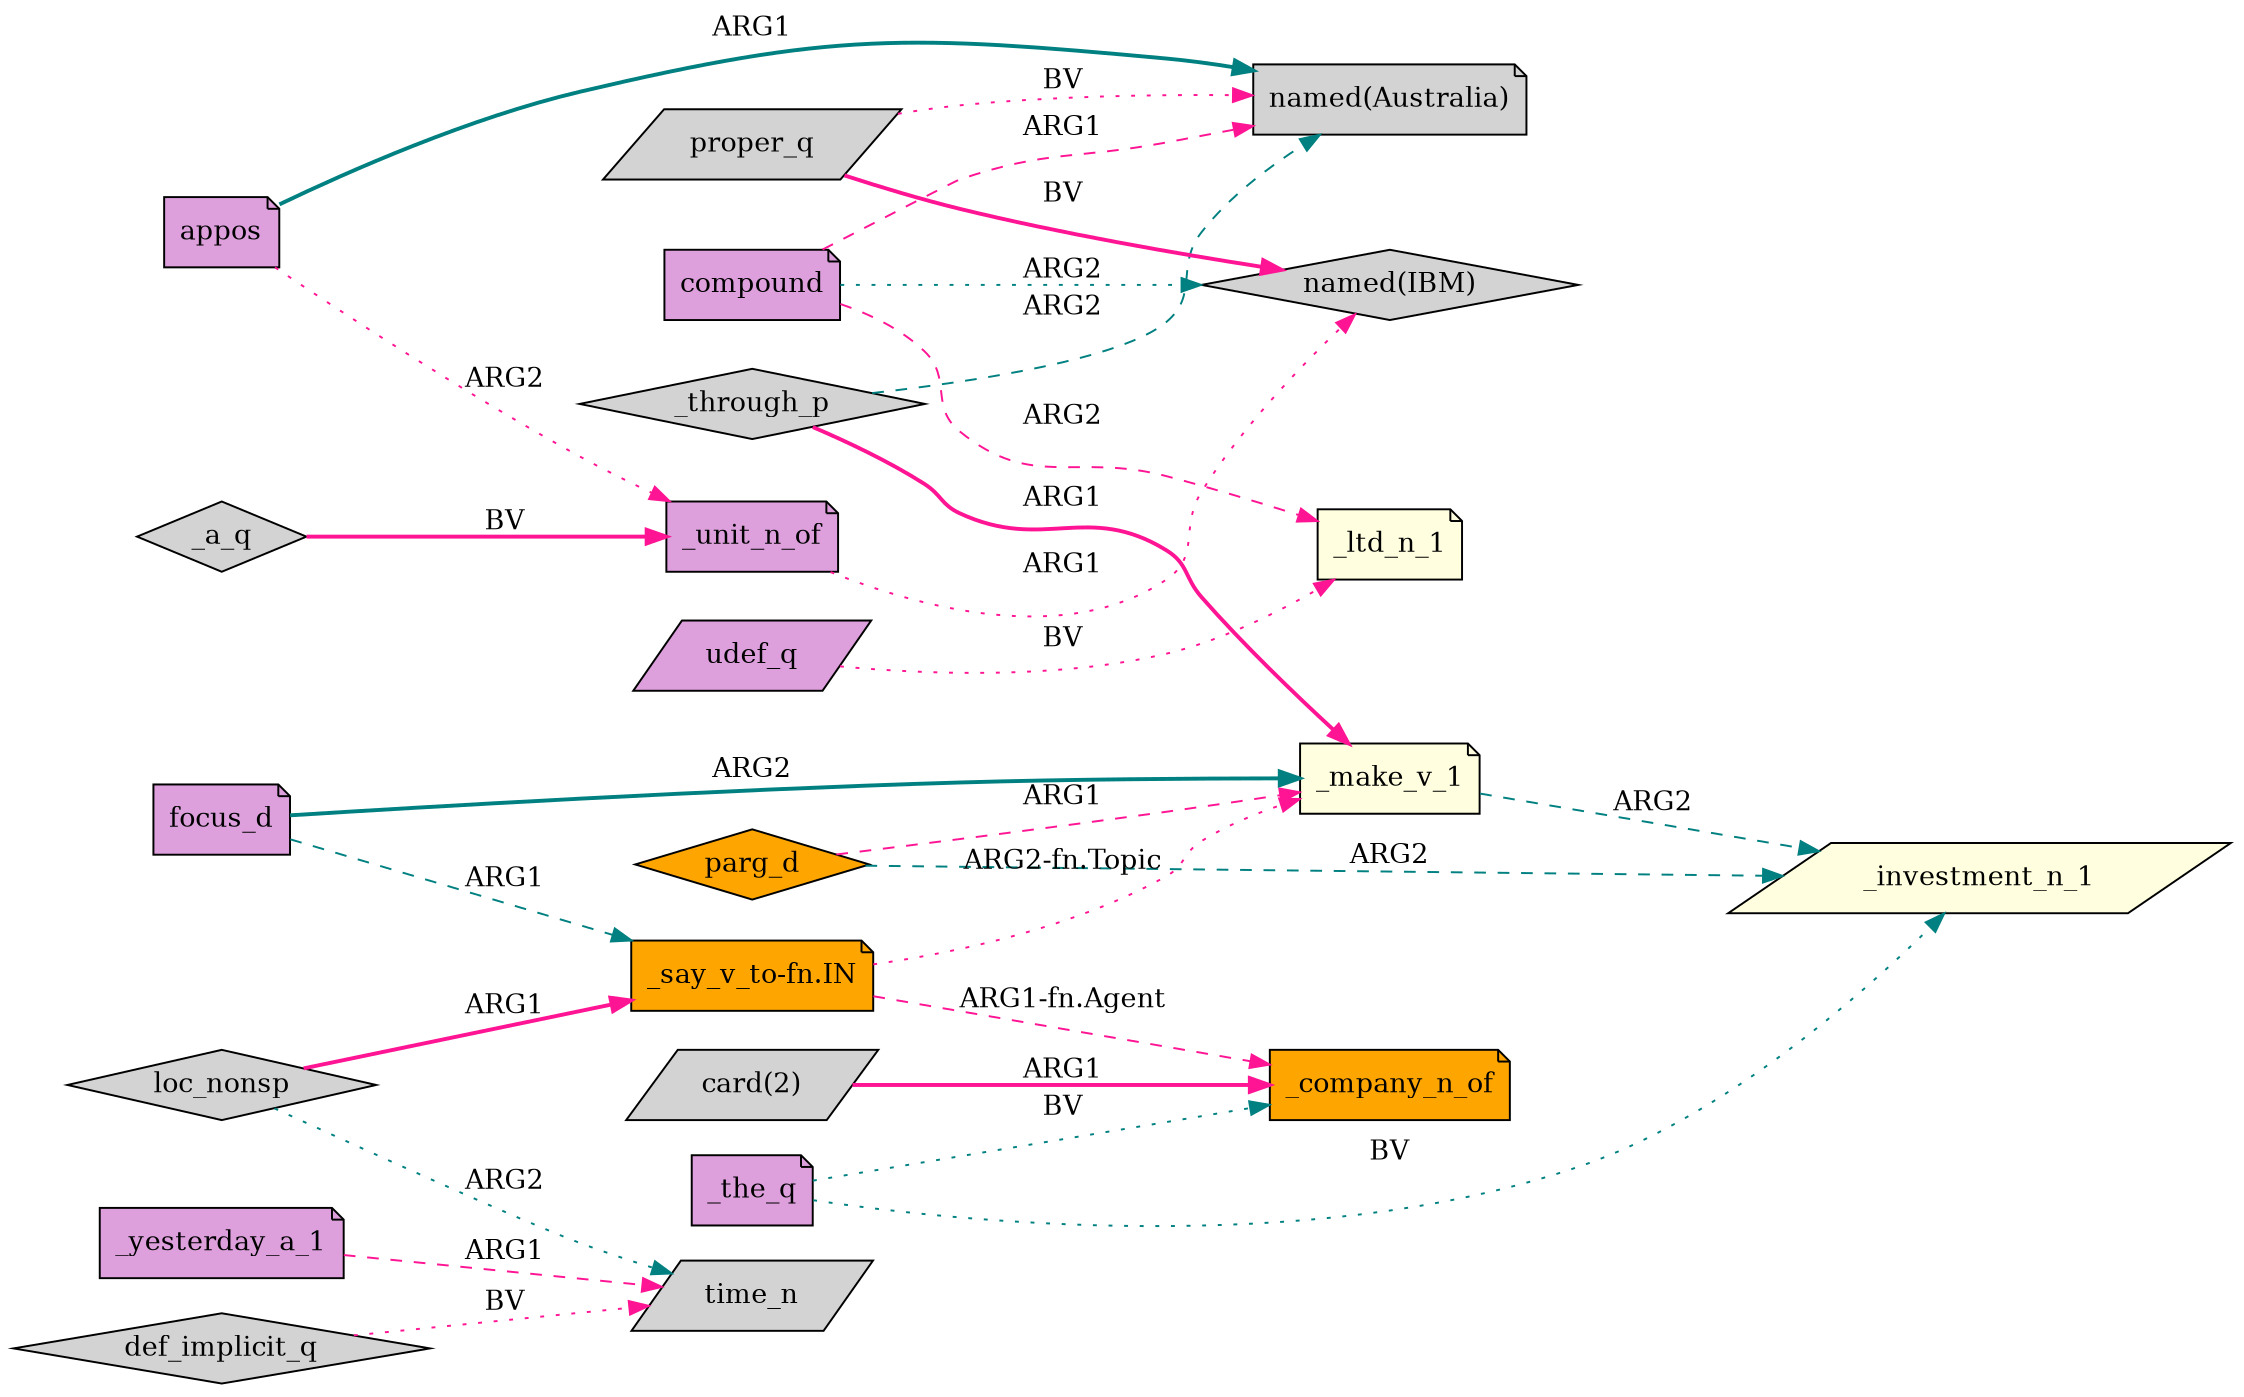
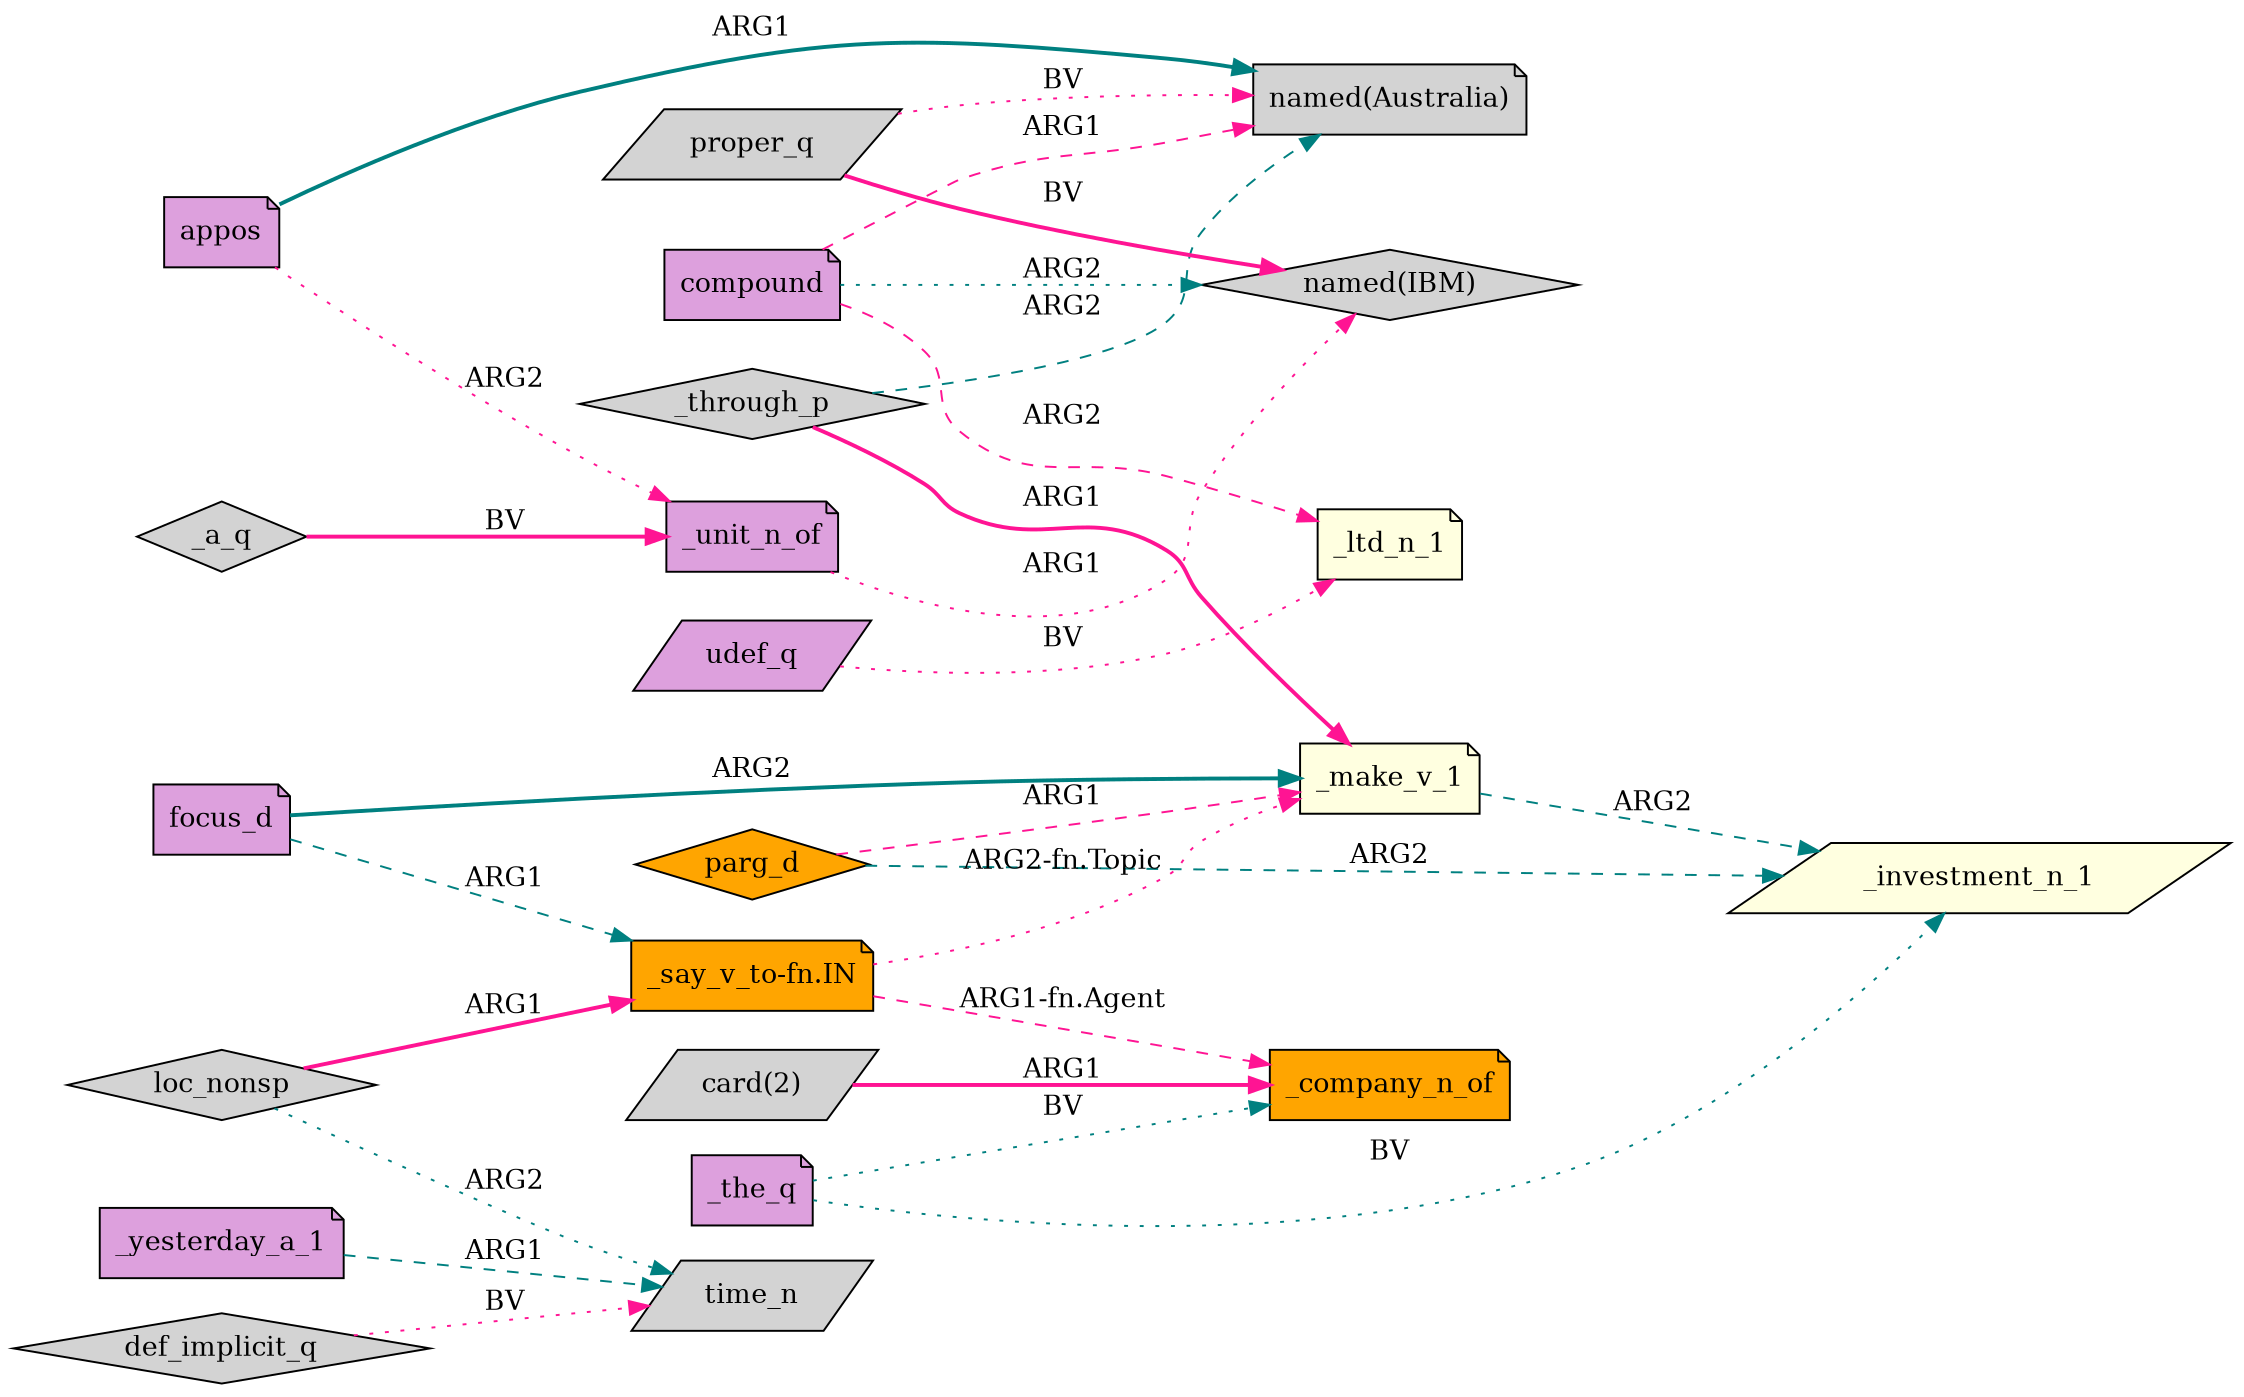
edge "_yesterday_a_1" -> "time_n": color deeppink -> teal
